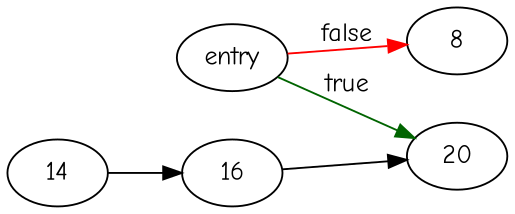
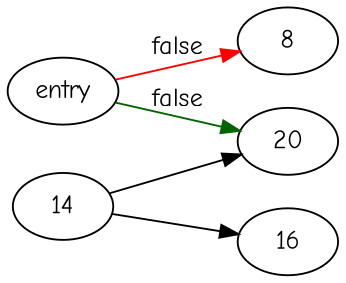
edge "entry" -> "20": label "true" -> "false"
edge "16" -> "20": now "14" -> "20"
